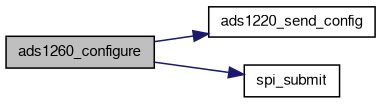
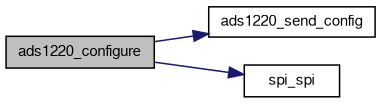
node "ads1260_configure": label "ads1260_configure" -> "ads1220_configure"
node "spi_submit": label "spi_submit" -> "spi_spi"
